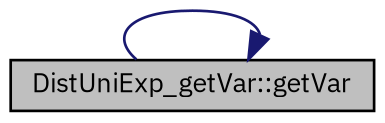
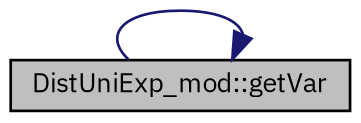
node "DistUniExp_getVar::getVar": label "DistUniExp_getVar::getVar" -> "DistUniExp_mod::getVar"
